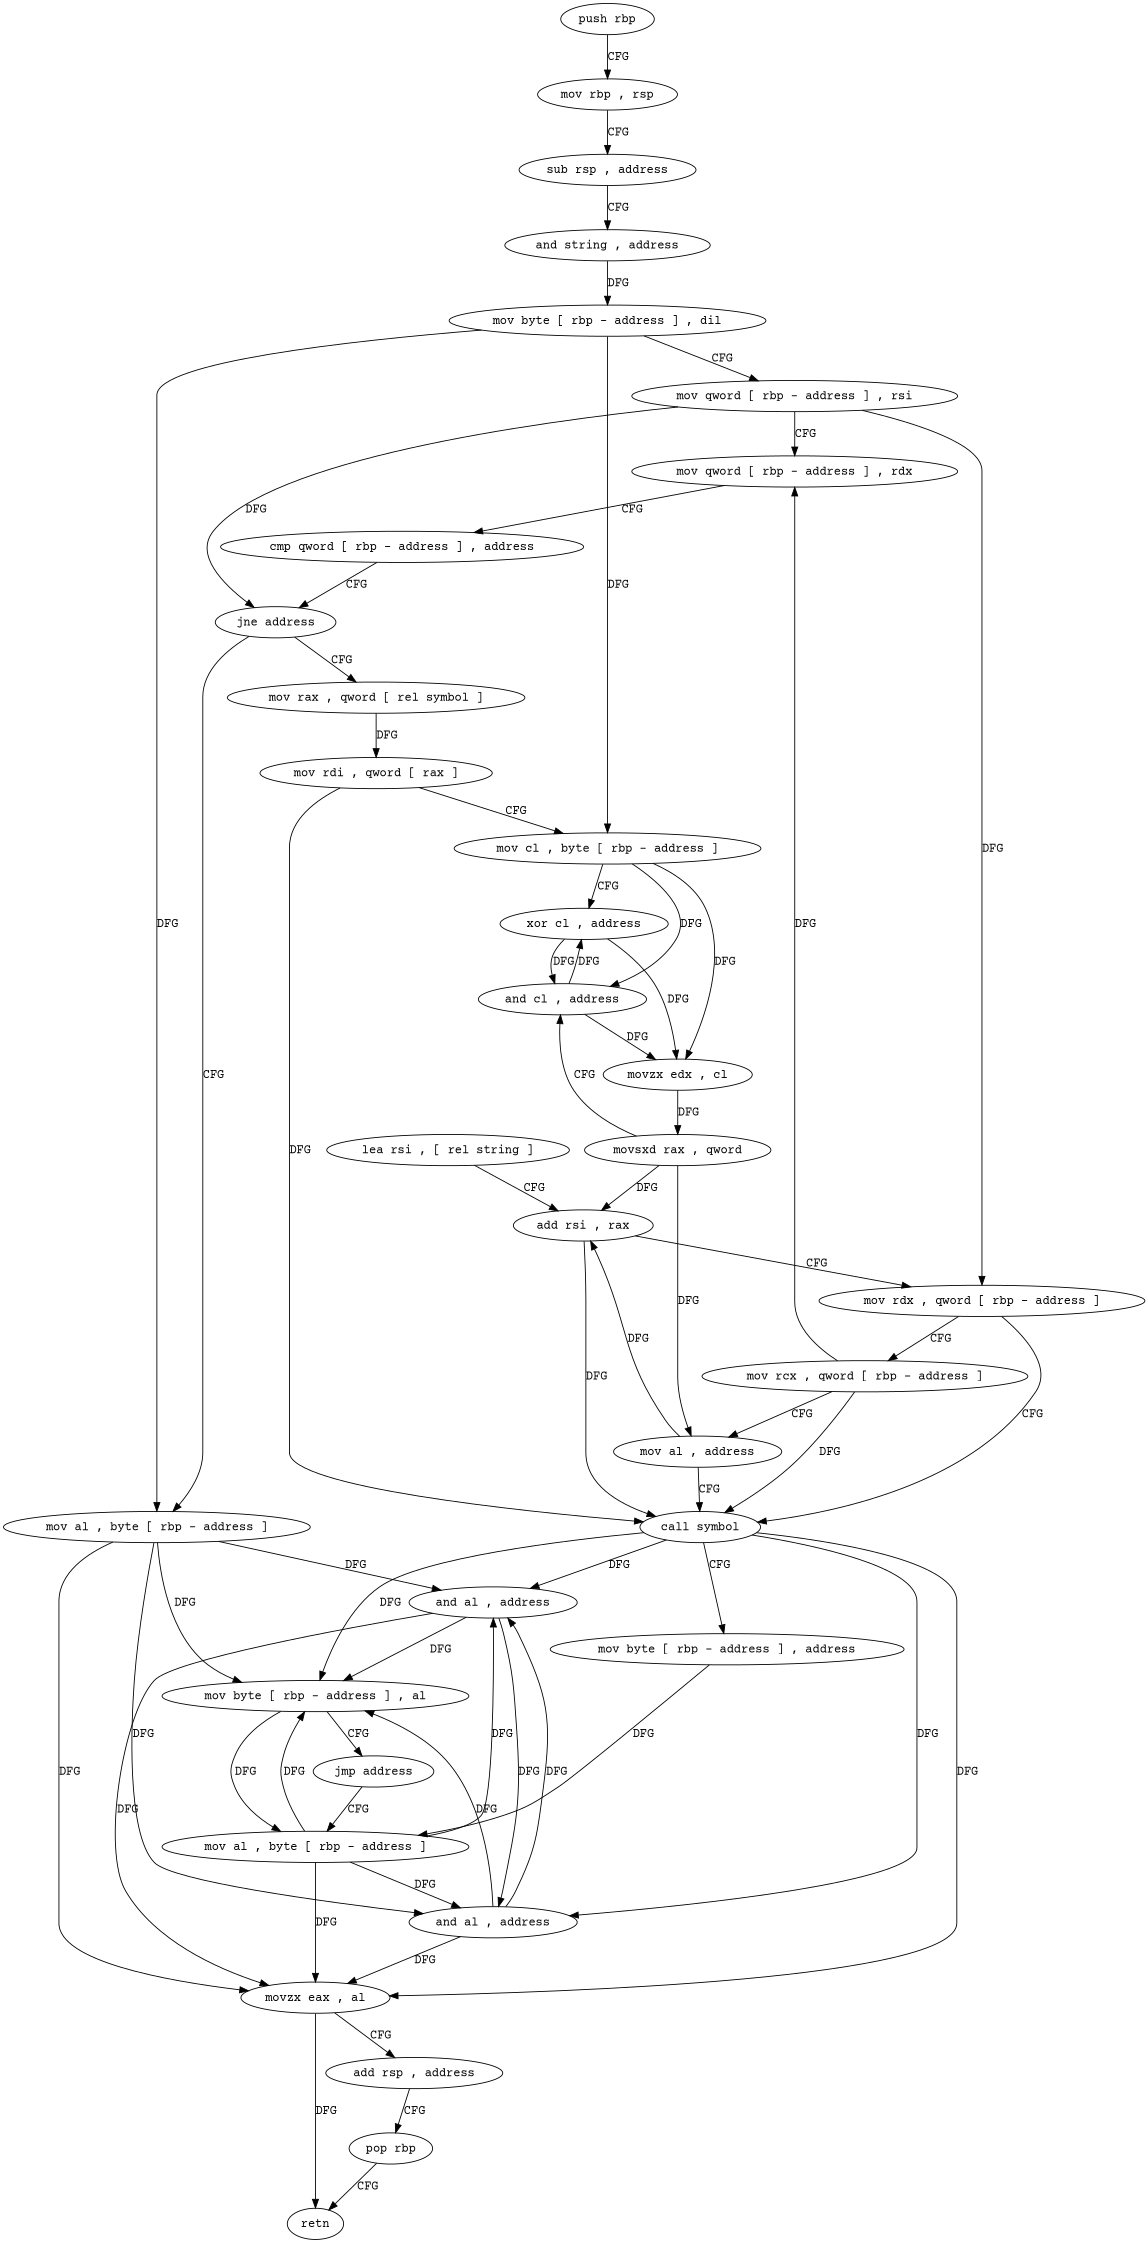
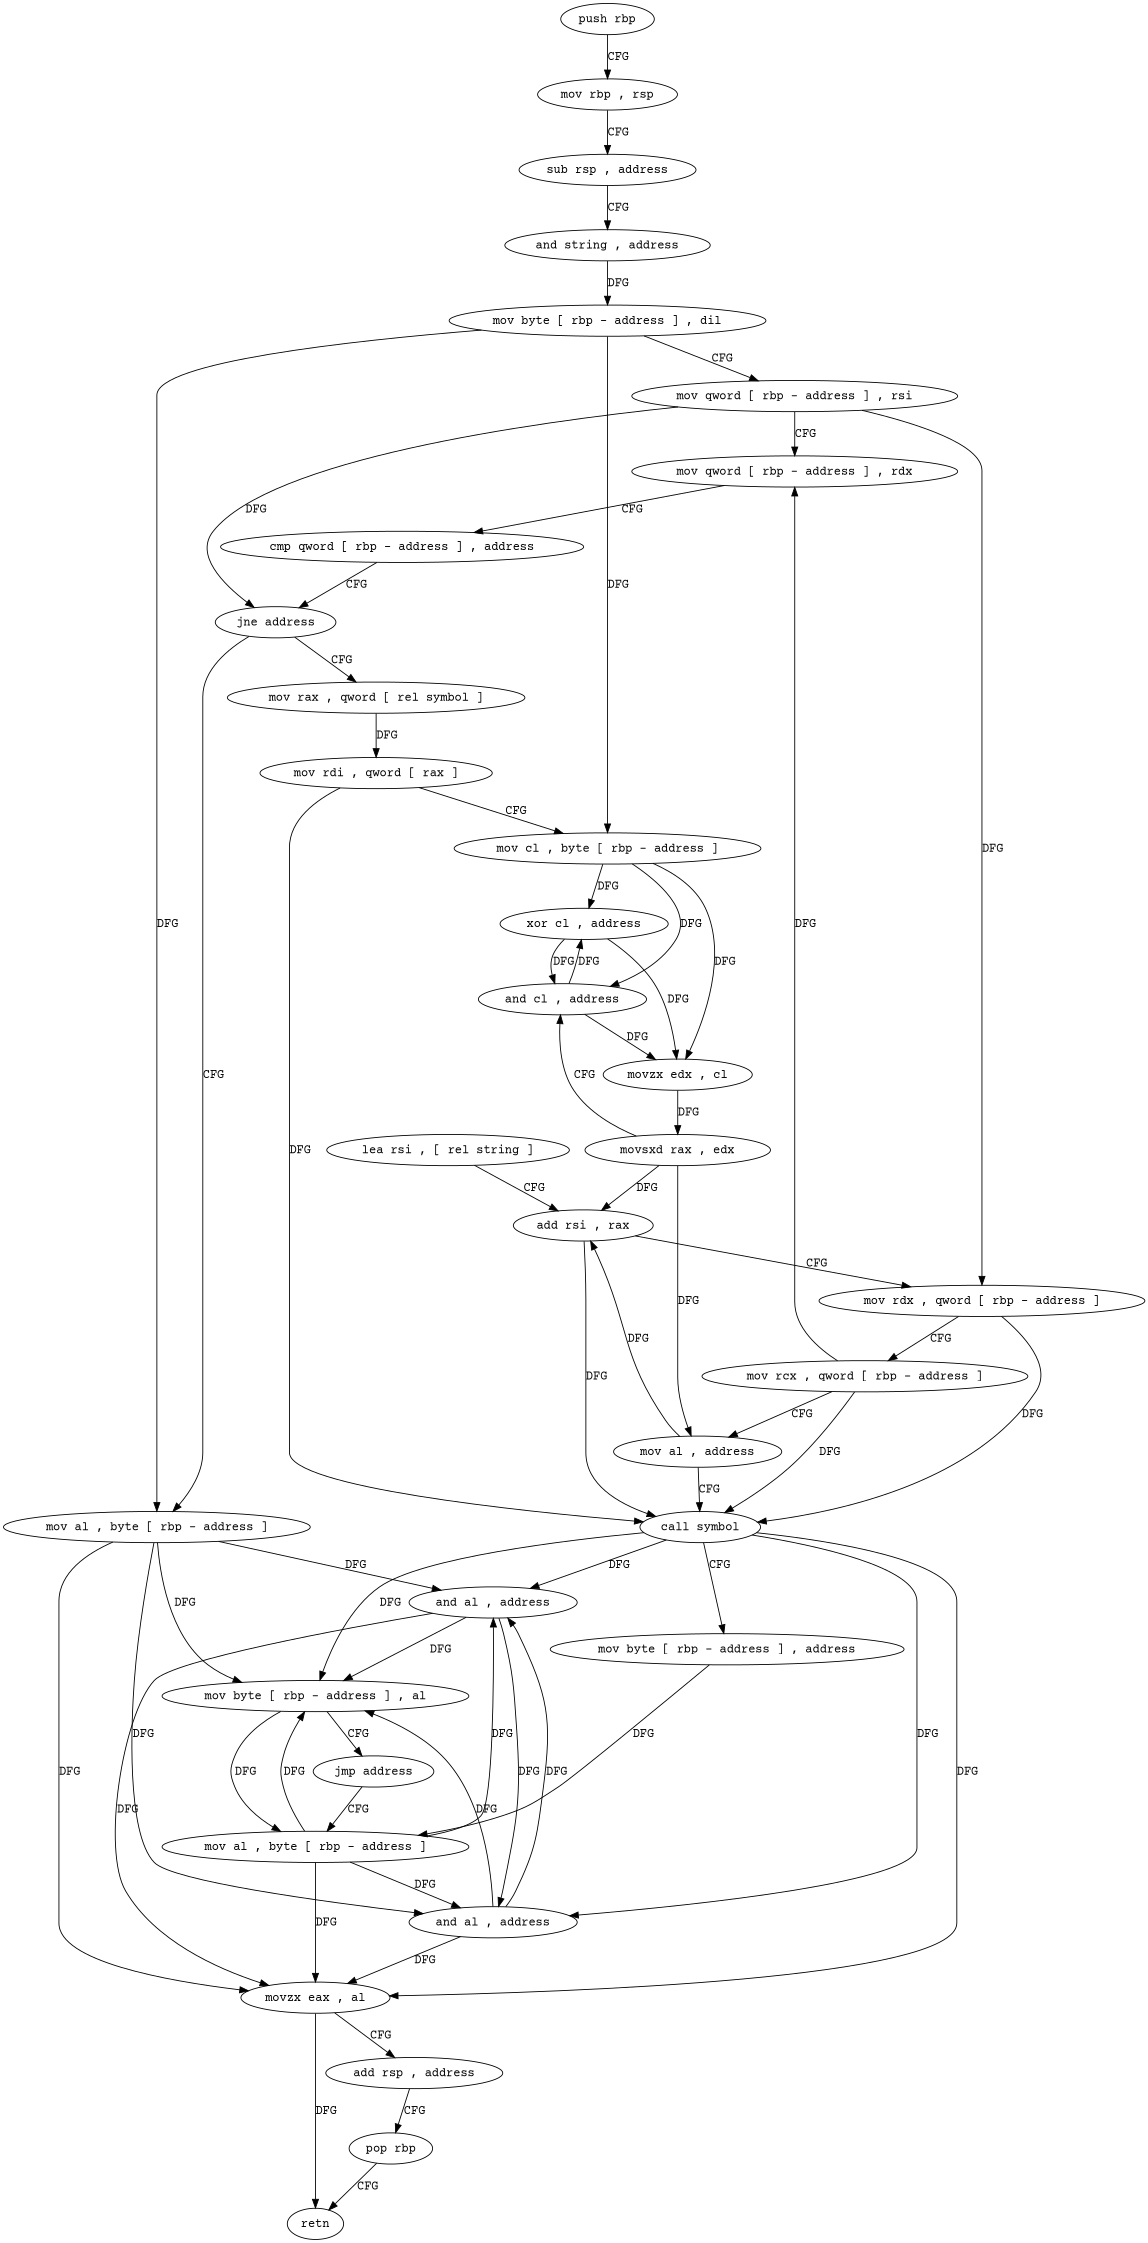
edge "mov cl , byte [ rbp - address ]" -> "xor cl , address": label "CFG" -> "DFG"
node "movsxd rax , qword": label "movsxd rax , qword" -> "movsxd rax , edx"
edge "mov rdx , qword [ rbp - address ]" -> "call symbol": label "CFG" -> "DFG"
